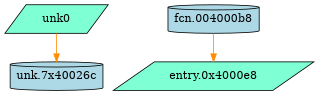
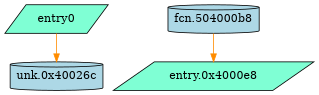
node "unk0": label "unk0" -> "entry0"
node "fcn.004000b8": label "fcn.004000b8" -> "fcn.504000b8"
node "unk.7x40026c": label "unk.7x40026c" -> "unk.0x40026c"
